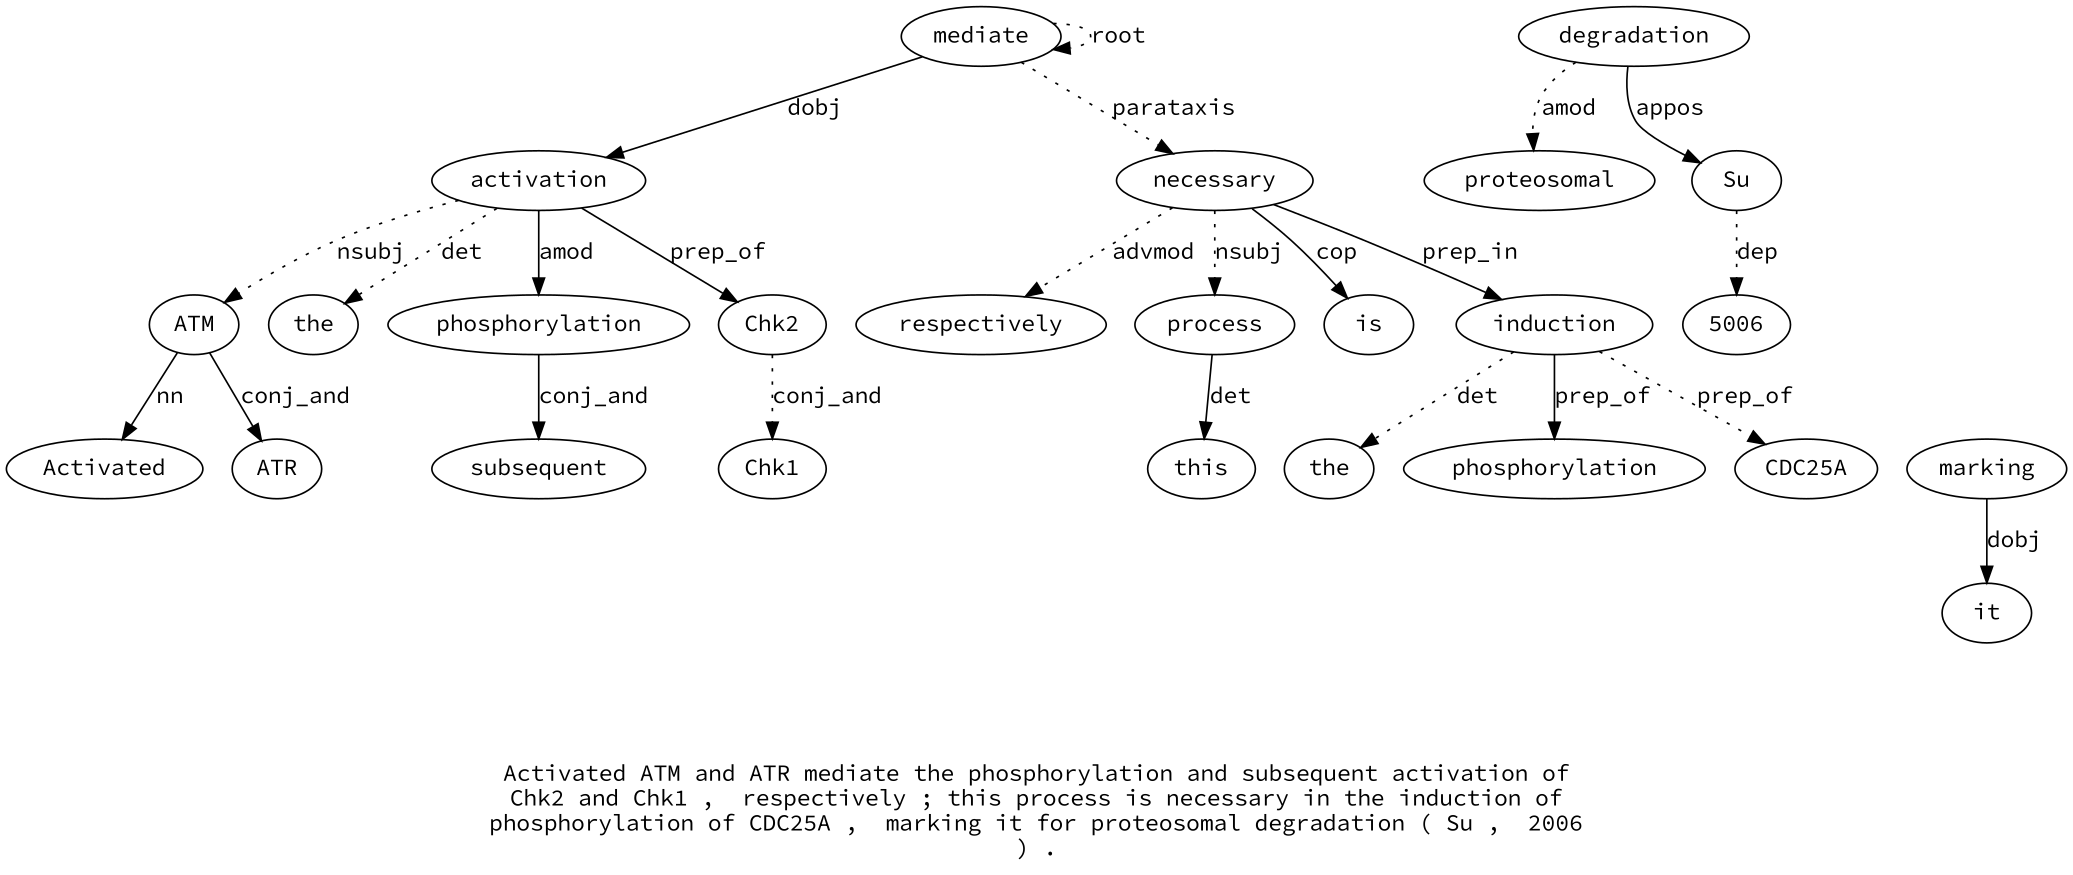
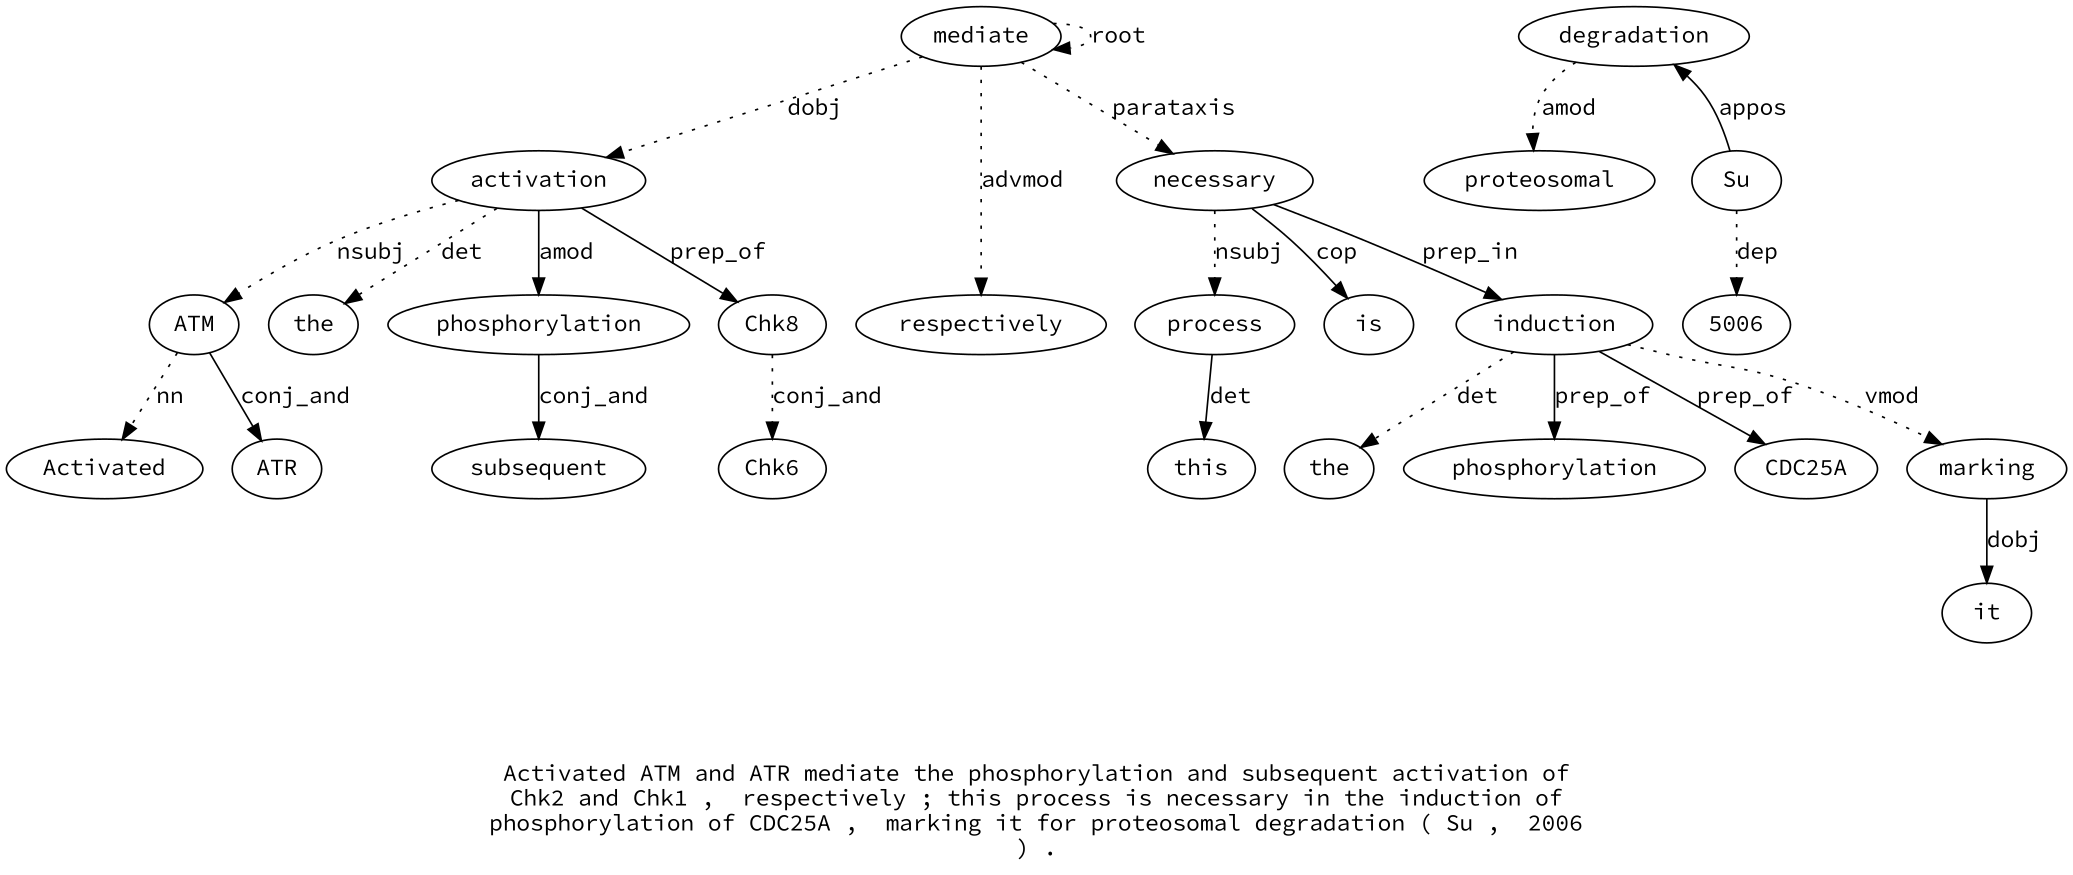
edge "mediate" -> "activation": style solid -> dotted
edge "degradation" -> "Su": reversed
edge "necessary" -> "respectively": now "mediate" -> "respectively"
node "Chk2": label "Chk2" -> "Chk8"
edge "induction" -> "marking": added, label "vmod"
edge "ATM" -> "Activated": style solid -> dotted
edge "induction" -> "CDC25A": style dotted -> solid
node "Chk1": label "Chk1" -> "Chk6"
